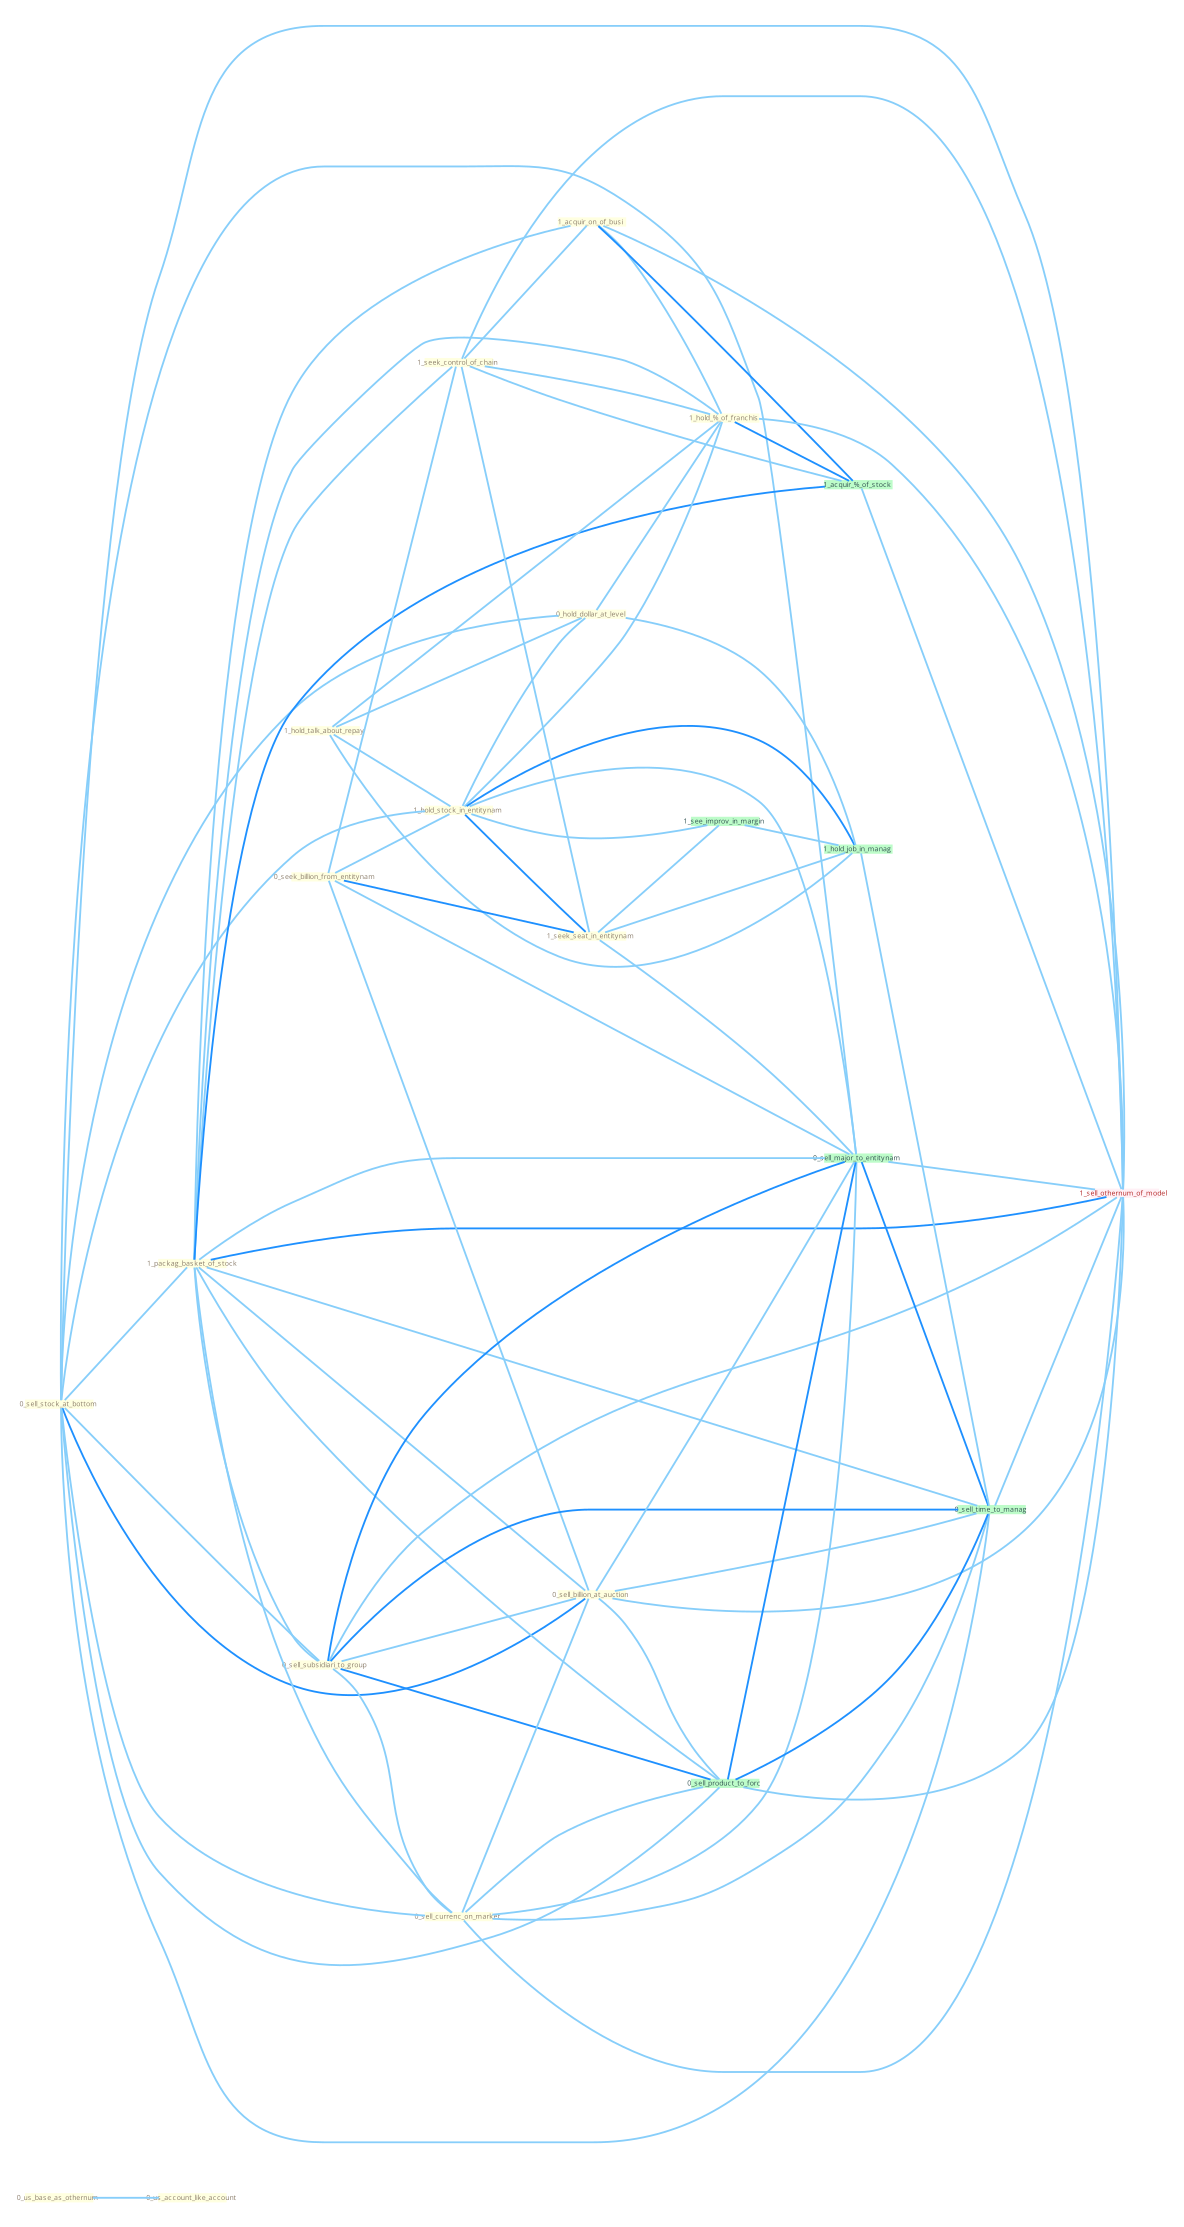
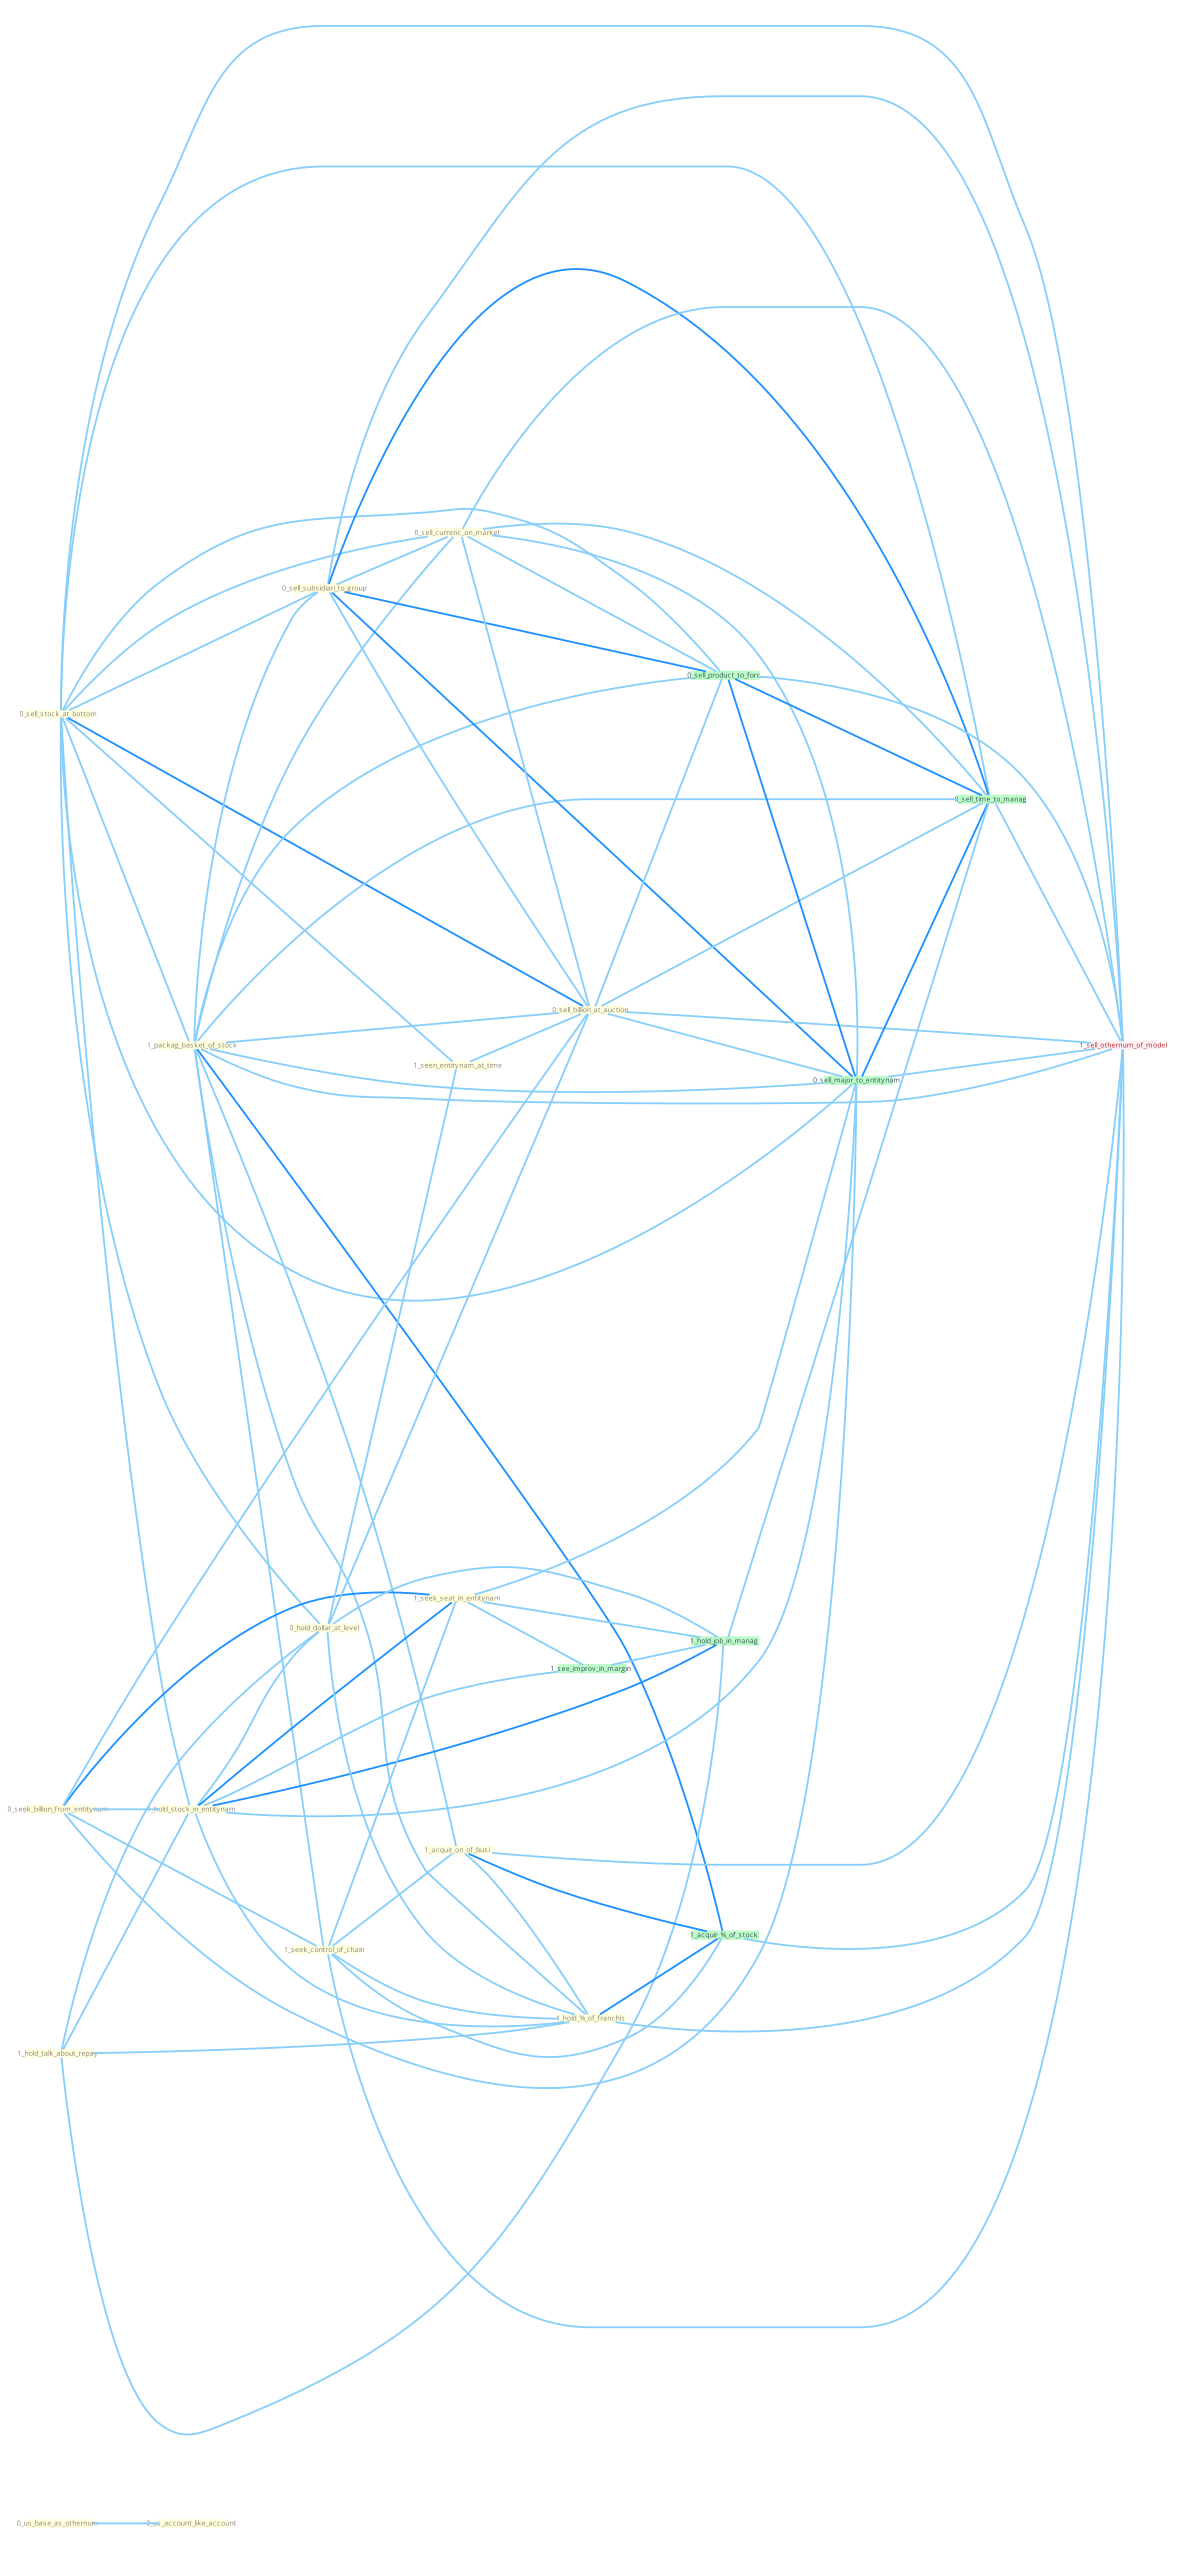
node "1_seen_entitynam_at_time": added
edge "1_sell_othernum_of_model" -- "1_packag_basket_of_stock": color #1e90ff -> #87cefa
edge "0_sell_billion_at_auction" -- "0_hold_dollar_at_level": added
